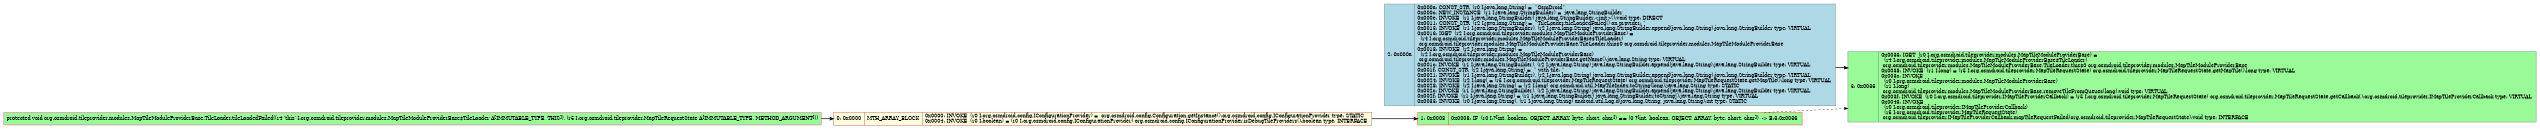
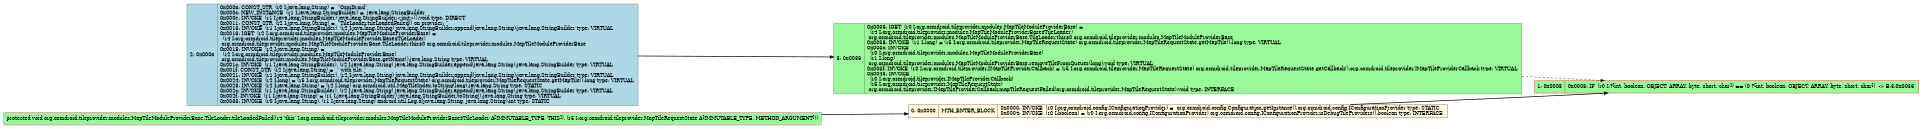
edge "1: 0x0008" -> "3: 0x0036": reversed
node "0: 0x0000": text "MTH_ARRAY_BLOCK" -> "MTH_ENTER_BLOCK"
